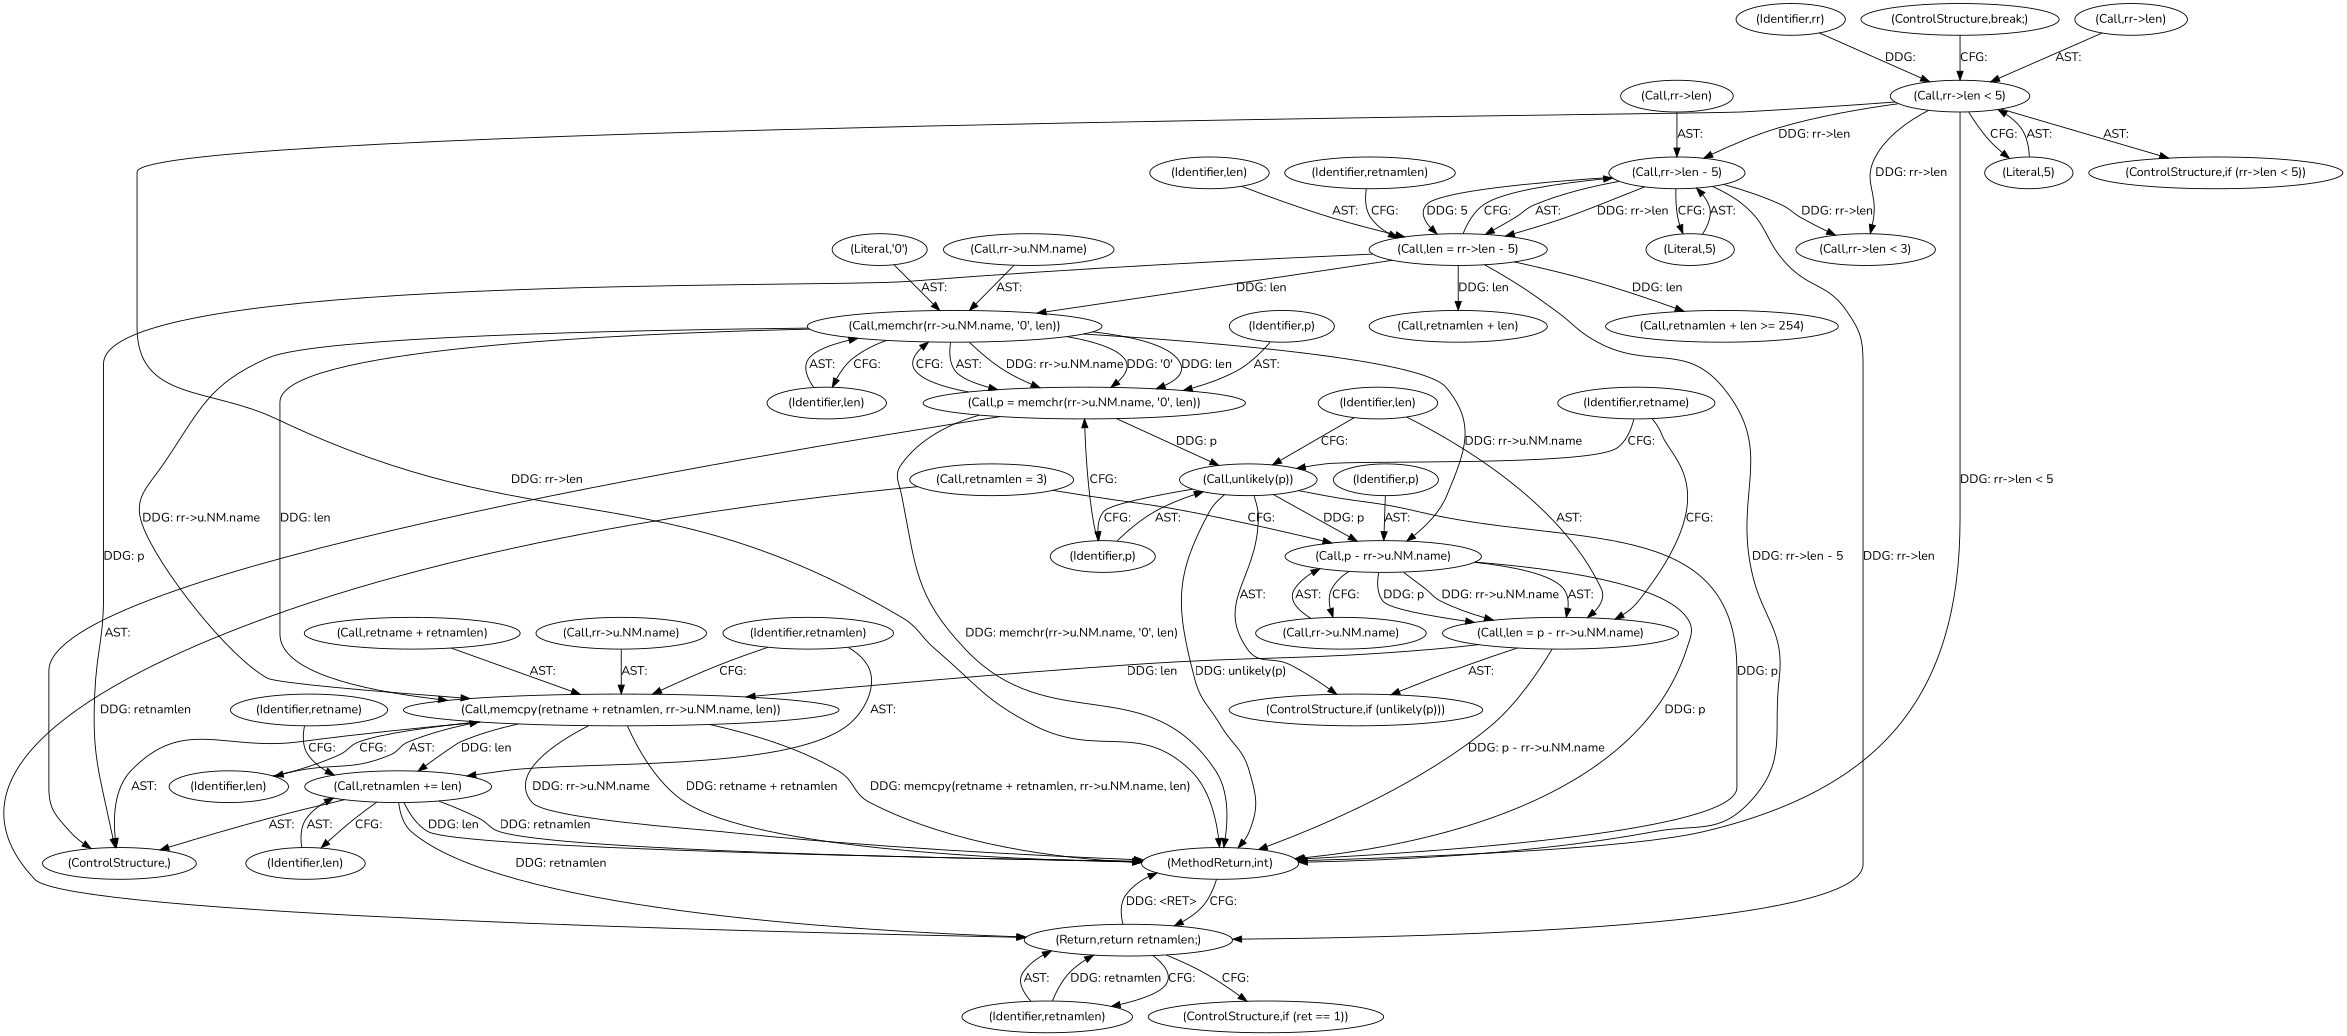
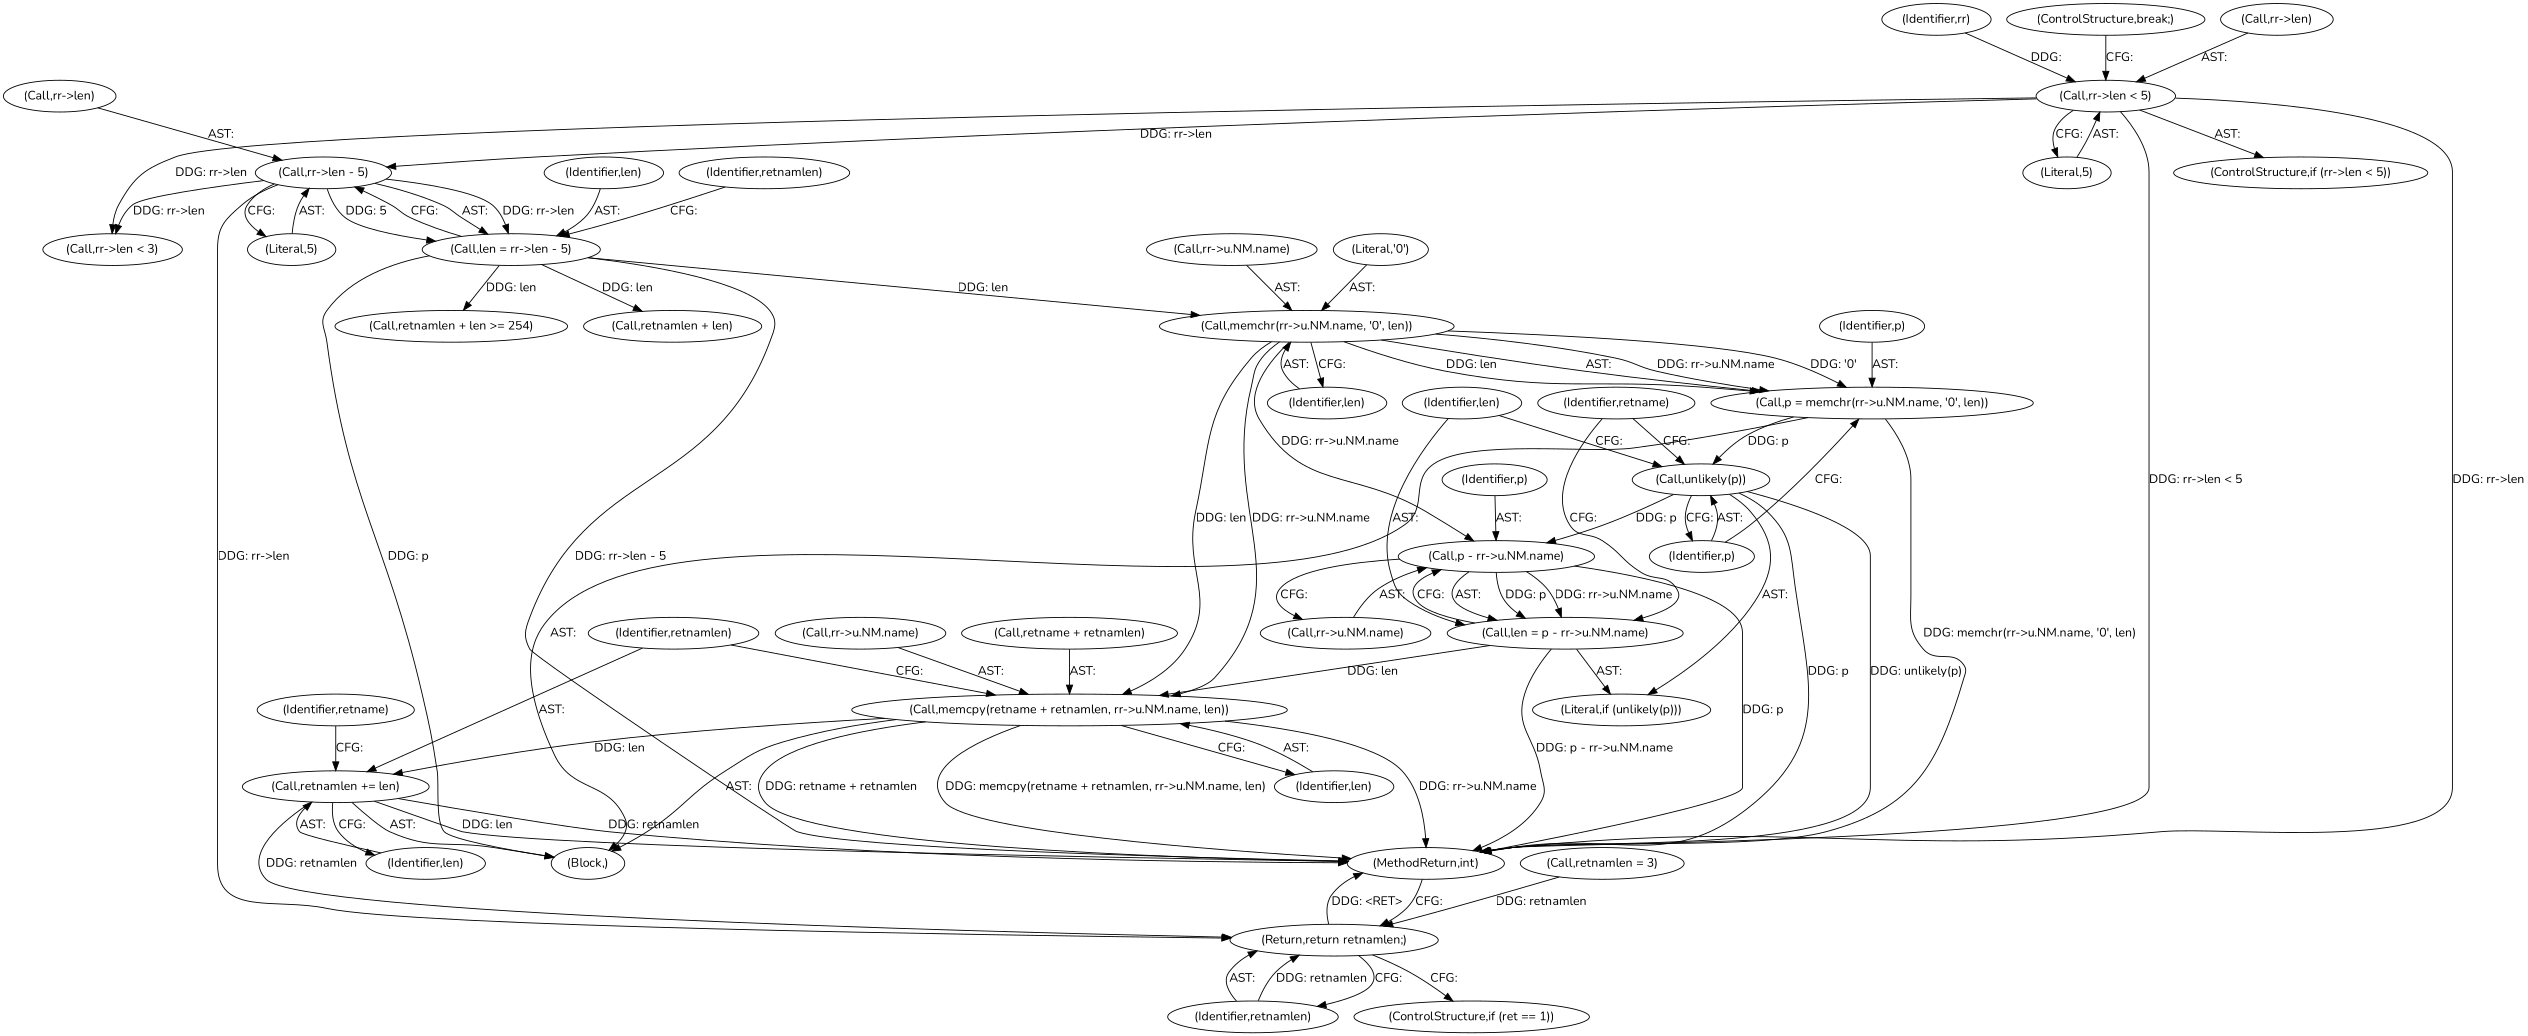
edge "(Call,p = memchr(rr->u.NM.name, '0', len))" -> "(Call,memchr(rr->u.NM.name, '0', len))": removed, label "CFG:"
edge "(Call,retnamlen = 3)" -> "(Call,p - rr->u.NM.name)": now "(Call,len = p - rr->u.NM.name)" -> "(Call,p - rr->u.NM.name)"
node "(ControlStructure,if (unlikely(p)))": label "(ControlStructure,if (unlikely(p)))" -> "(Literal,if (unlikely(p)))"
node "(ControlStructure,)": label "(ControlStructure,)" -> "(Block,)"
